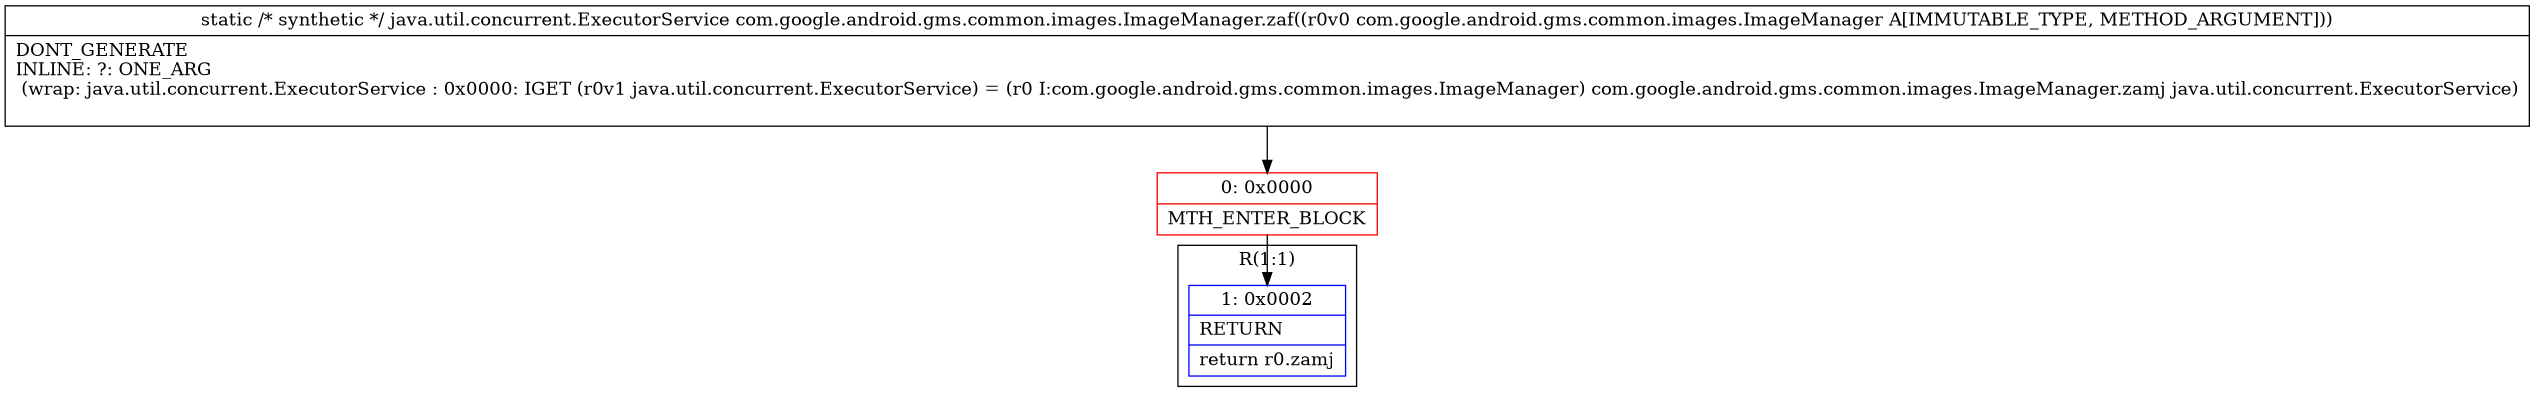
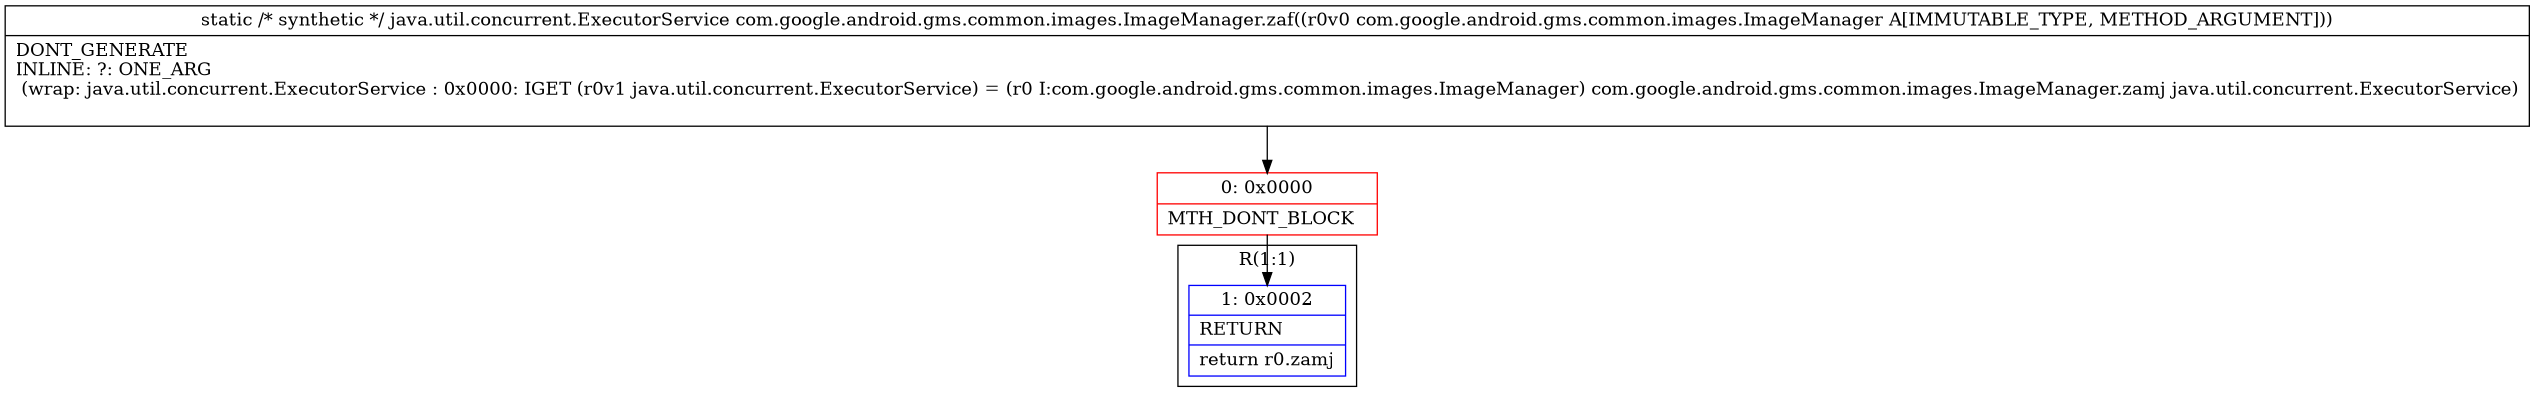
node "0: 0x0000": text "MTH_ENTER_BLOCK" -> "MTH_DONT_BLOCK"
